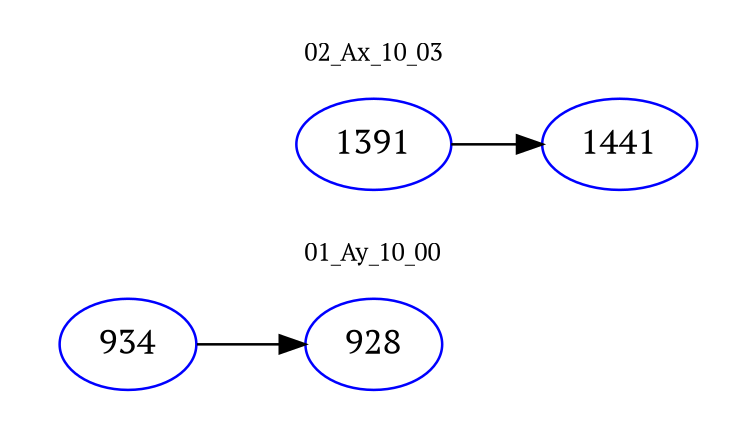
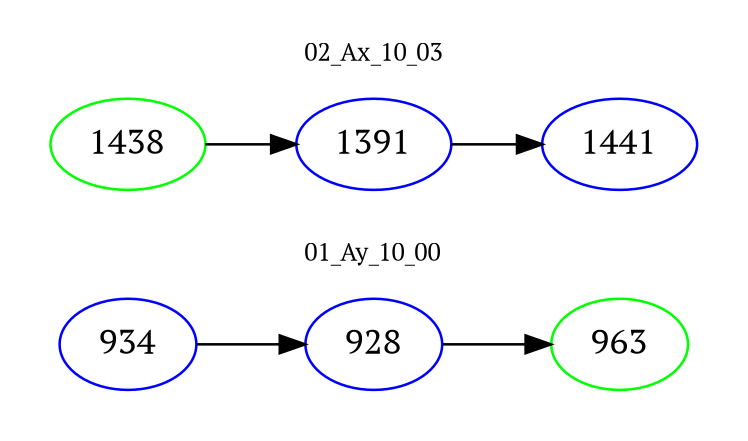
node "1438": added
node "963": added
